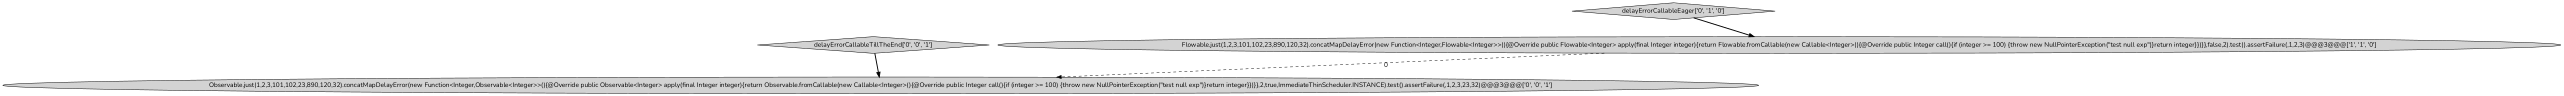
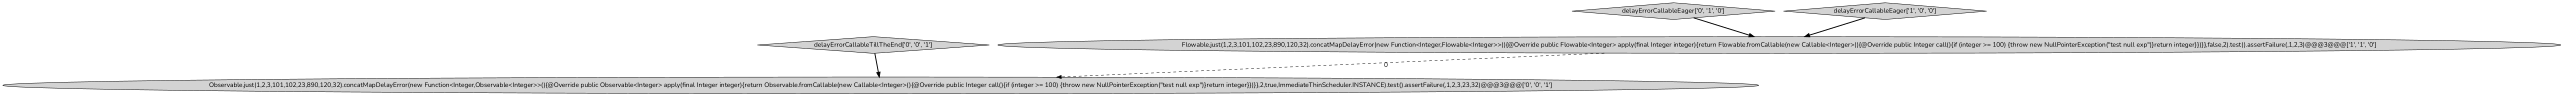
node "delayErrorCallableEager['1', '0', '0']": added
